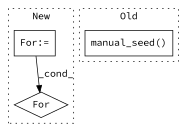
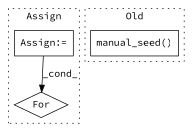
cluster "New": label "New" -> "Assign"
node "For:=": label "For:=" -> "Assign:="
